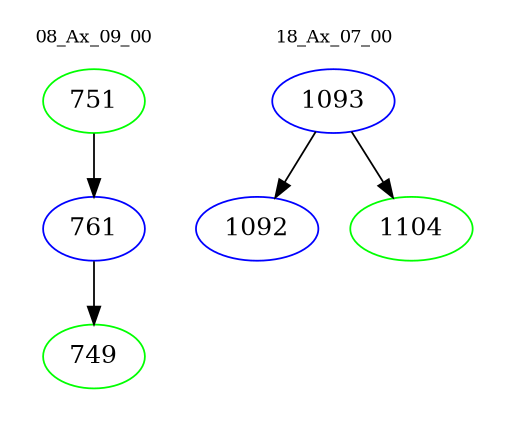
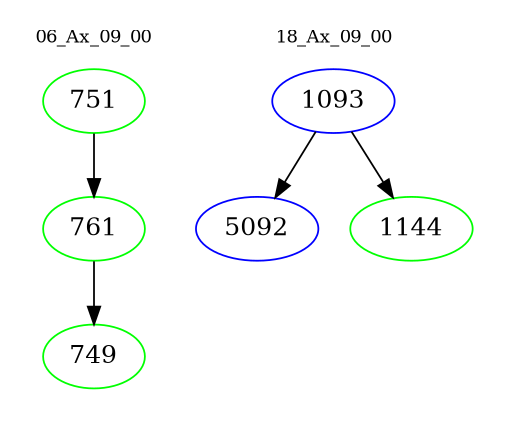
cluster "08_Ax_09_00": label "08_Ax_09_00" -> "06_Ax_09_00"
cluster "18_Ax_07_00": label "18_Ax_07_00" -> "18_Ax_09_00"
node "761": color blue -> green
node "1092": label "1092" -> "5092"
node "1104": label "1104" -> "1144"
